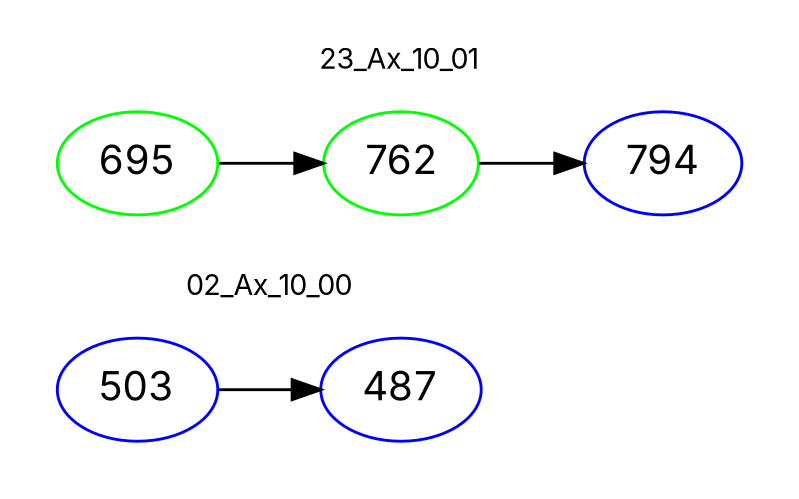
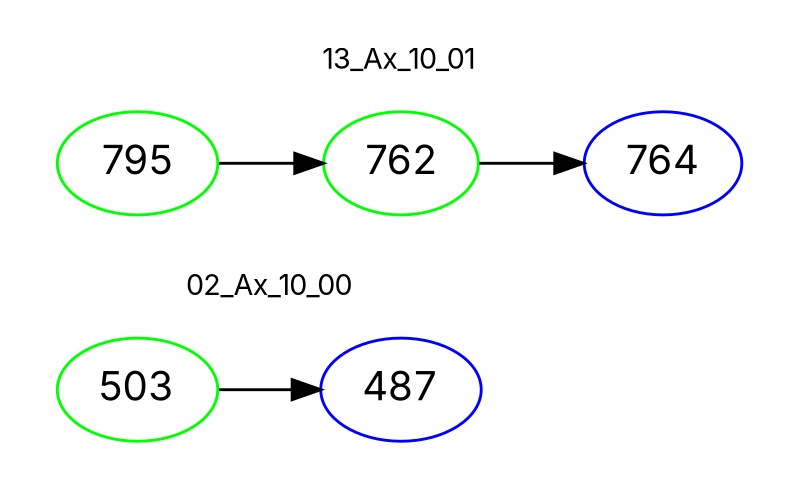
cluster "23_Ax_10_01": label "23_Ax_10_01" -> "13_Ax_10_01"
node "695": label "695" -> "795"
node "794": label "794" -> "764"
node "503": color blue -> green
